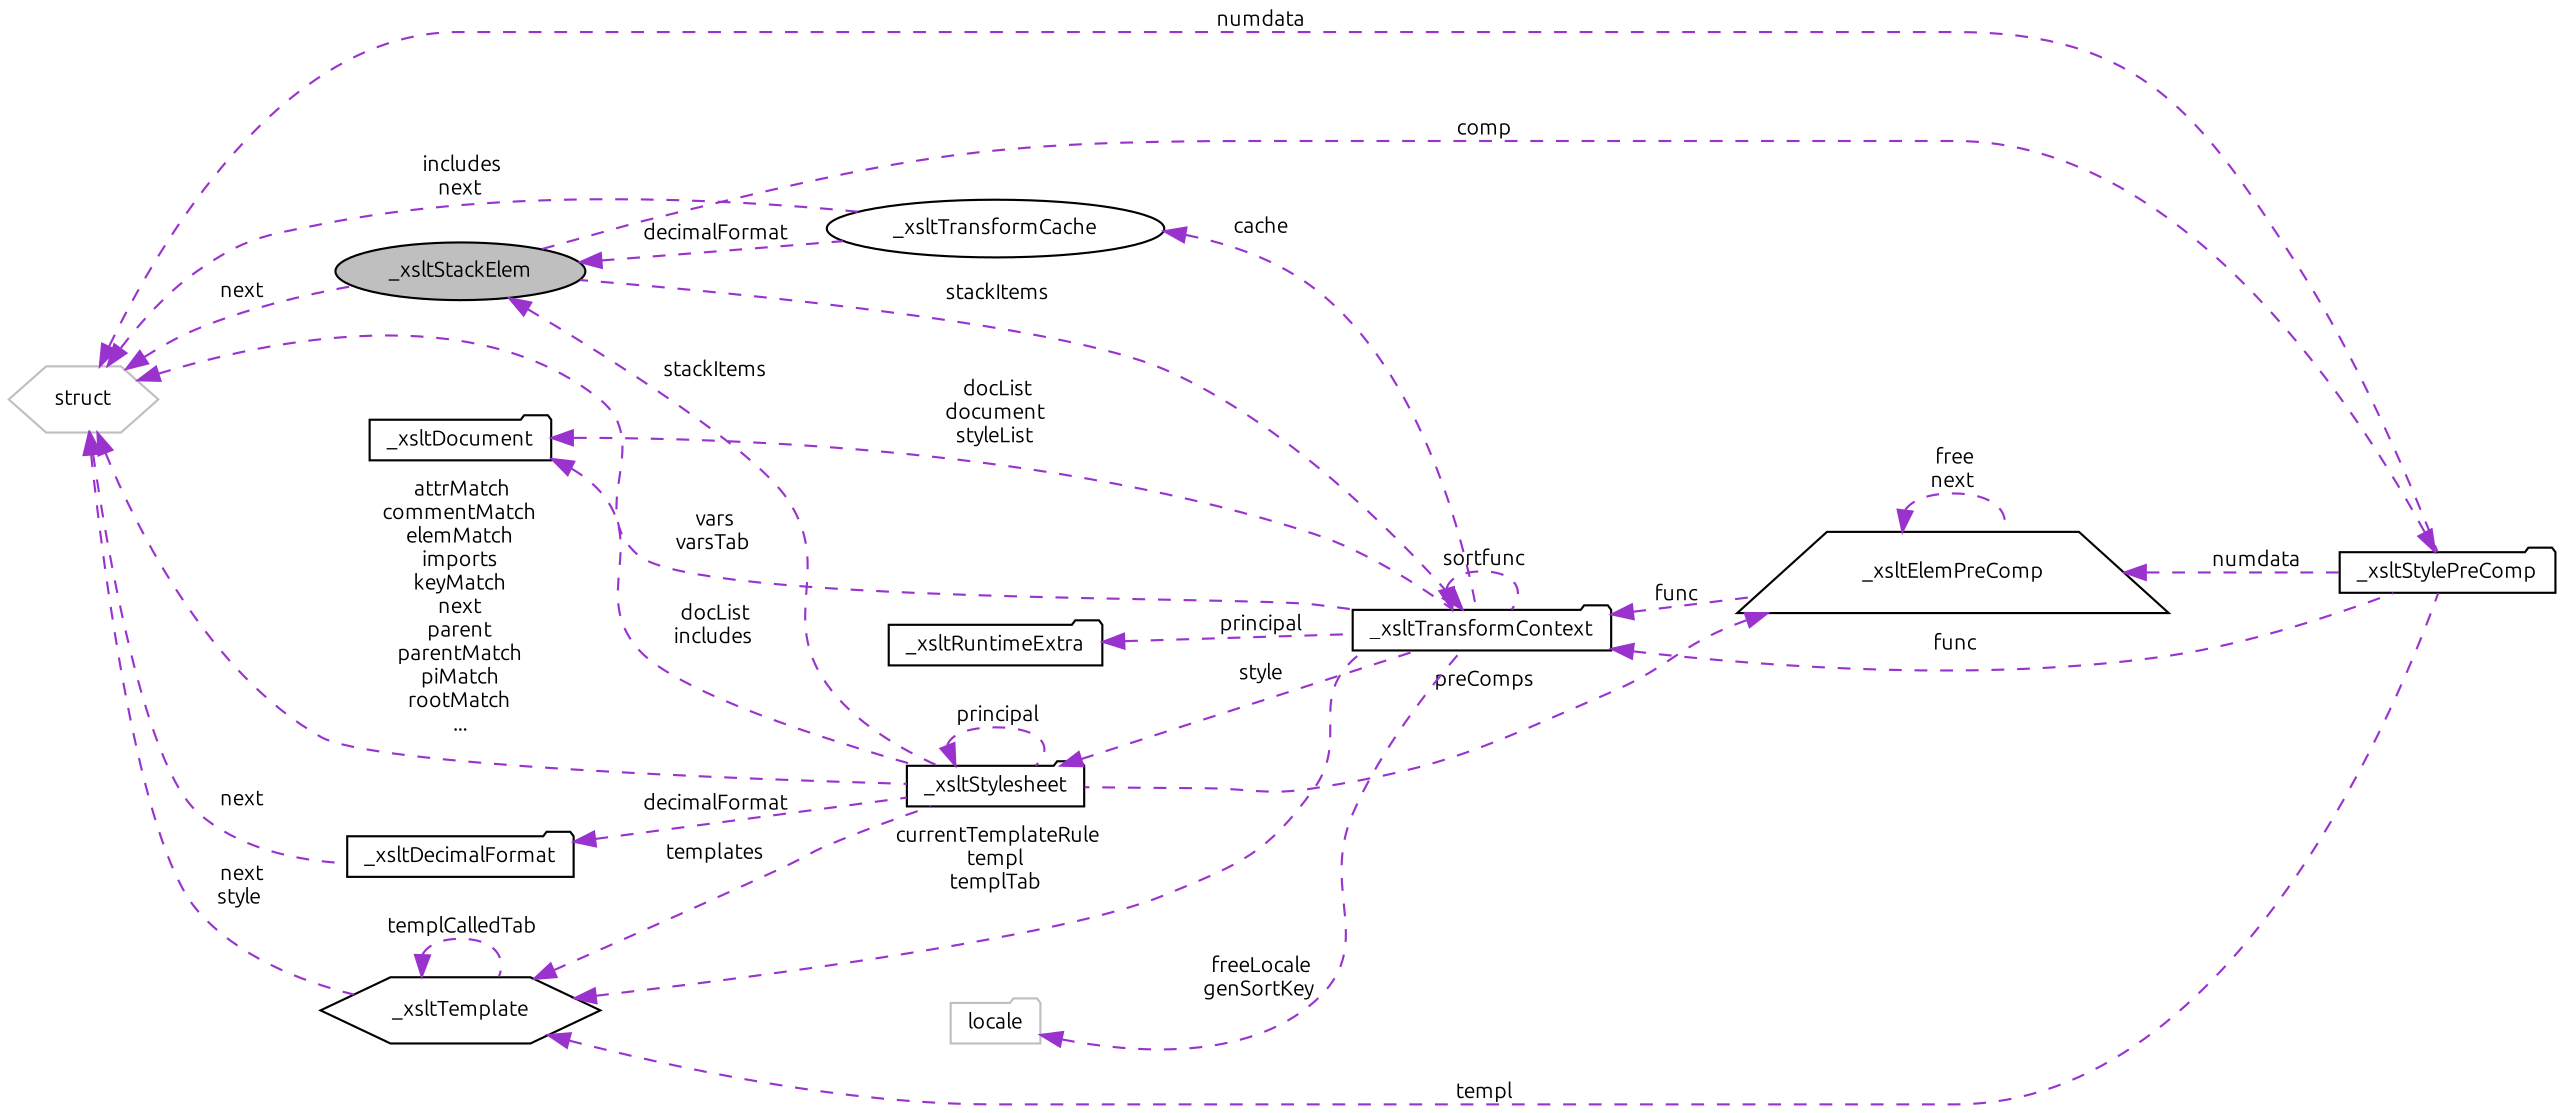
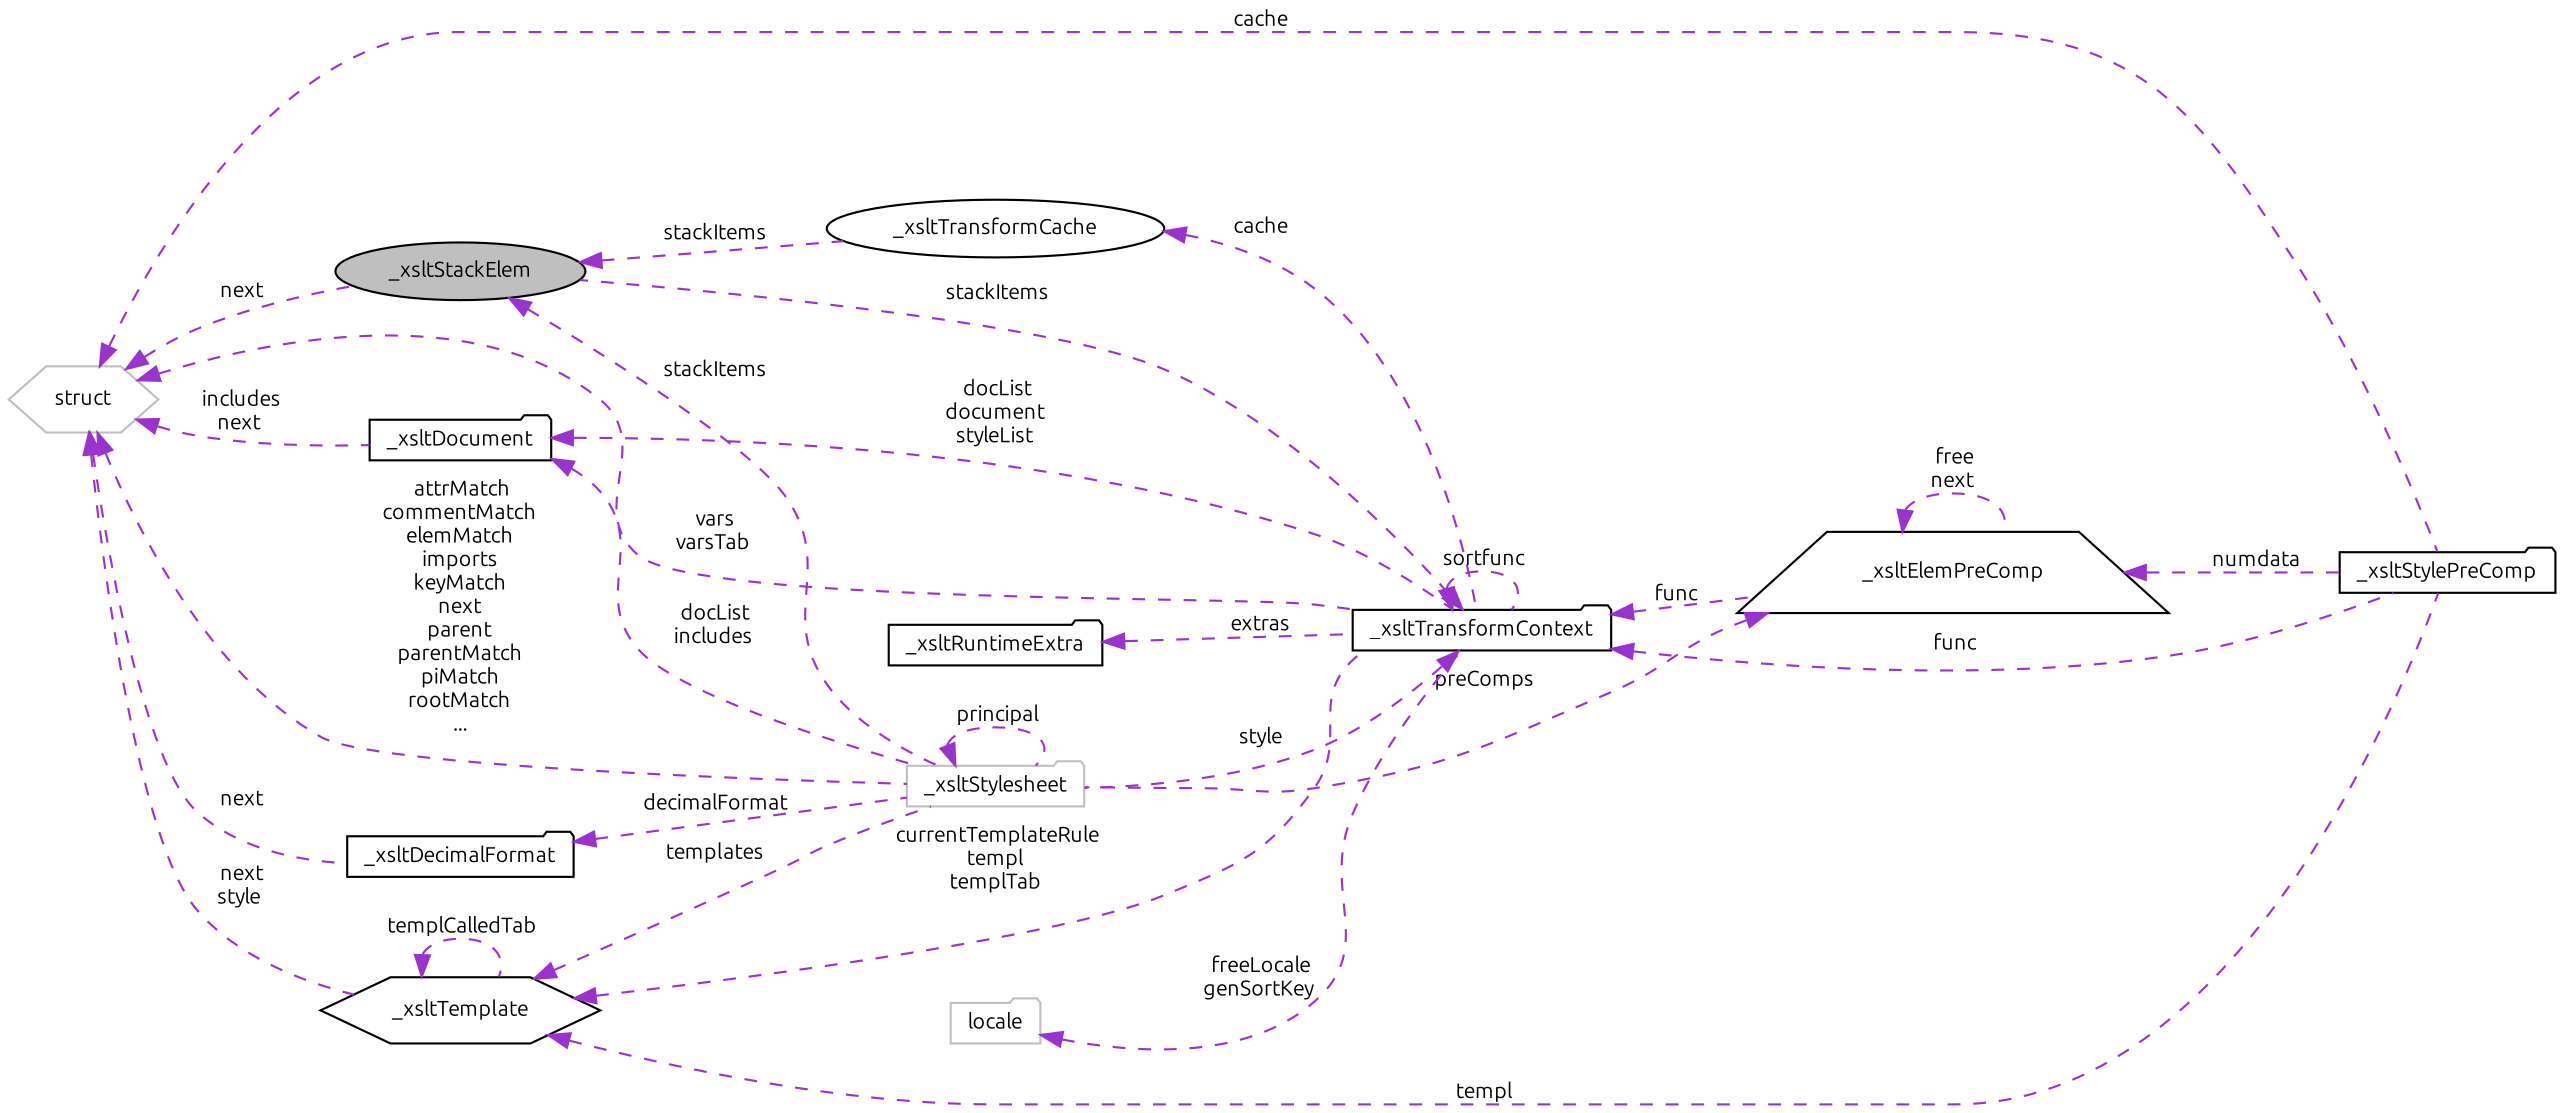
edge "_xsltStylePreComp" -> "struct": label " numdata" -> " cache"
edge "_xsltStackElem" -> "_xsltStylePreComp": removed, label "comp"
edge "_xsltTransformCache" -> "struct": now "_xsltDocument" -> "struct"
edge "_xsltTransformCache" -> "_xsltStackElem": label " decimalFormat" -> " stackItems"
edge "_xsltTransformContext" -> "_xsltRuntimeExtra": label " principal" -> " extras"
edge "_xsltTransformContext" -> "_xsltStylesheet": reversed
node "_xsltStylesheet": color black -> grey75
